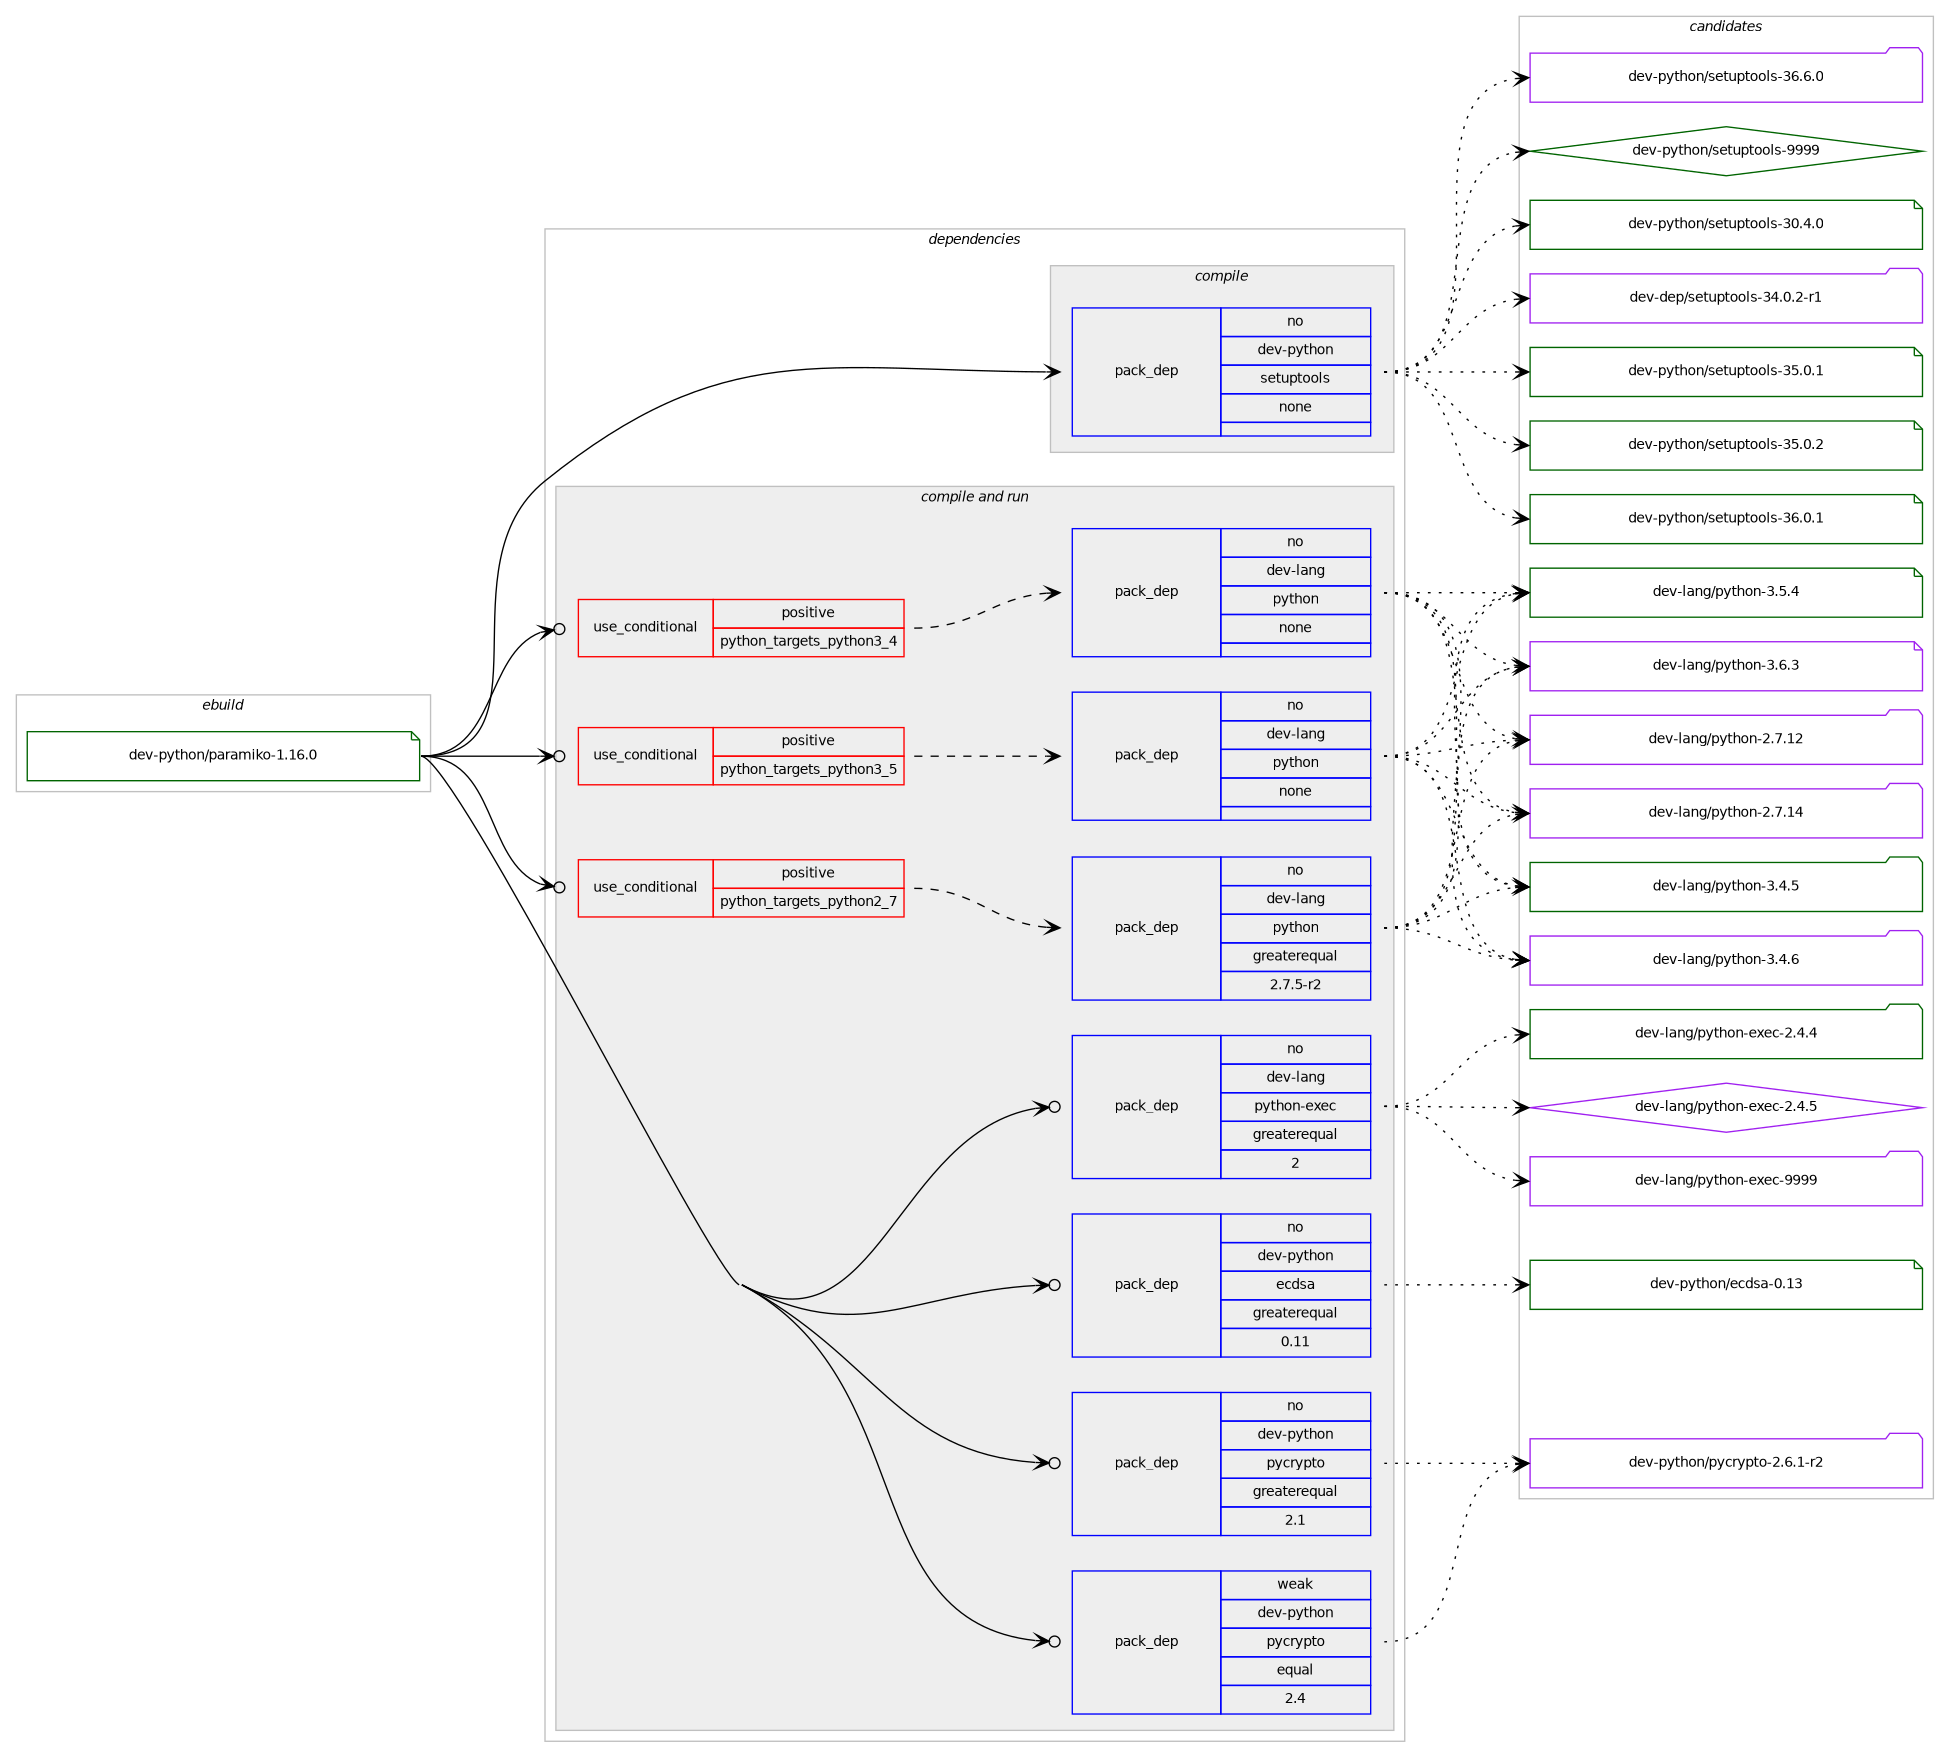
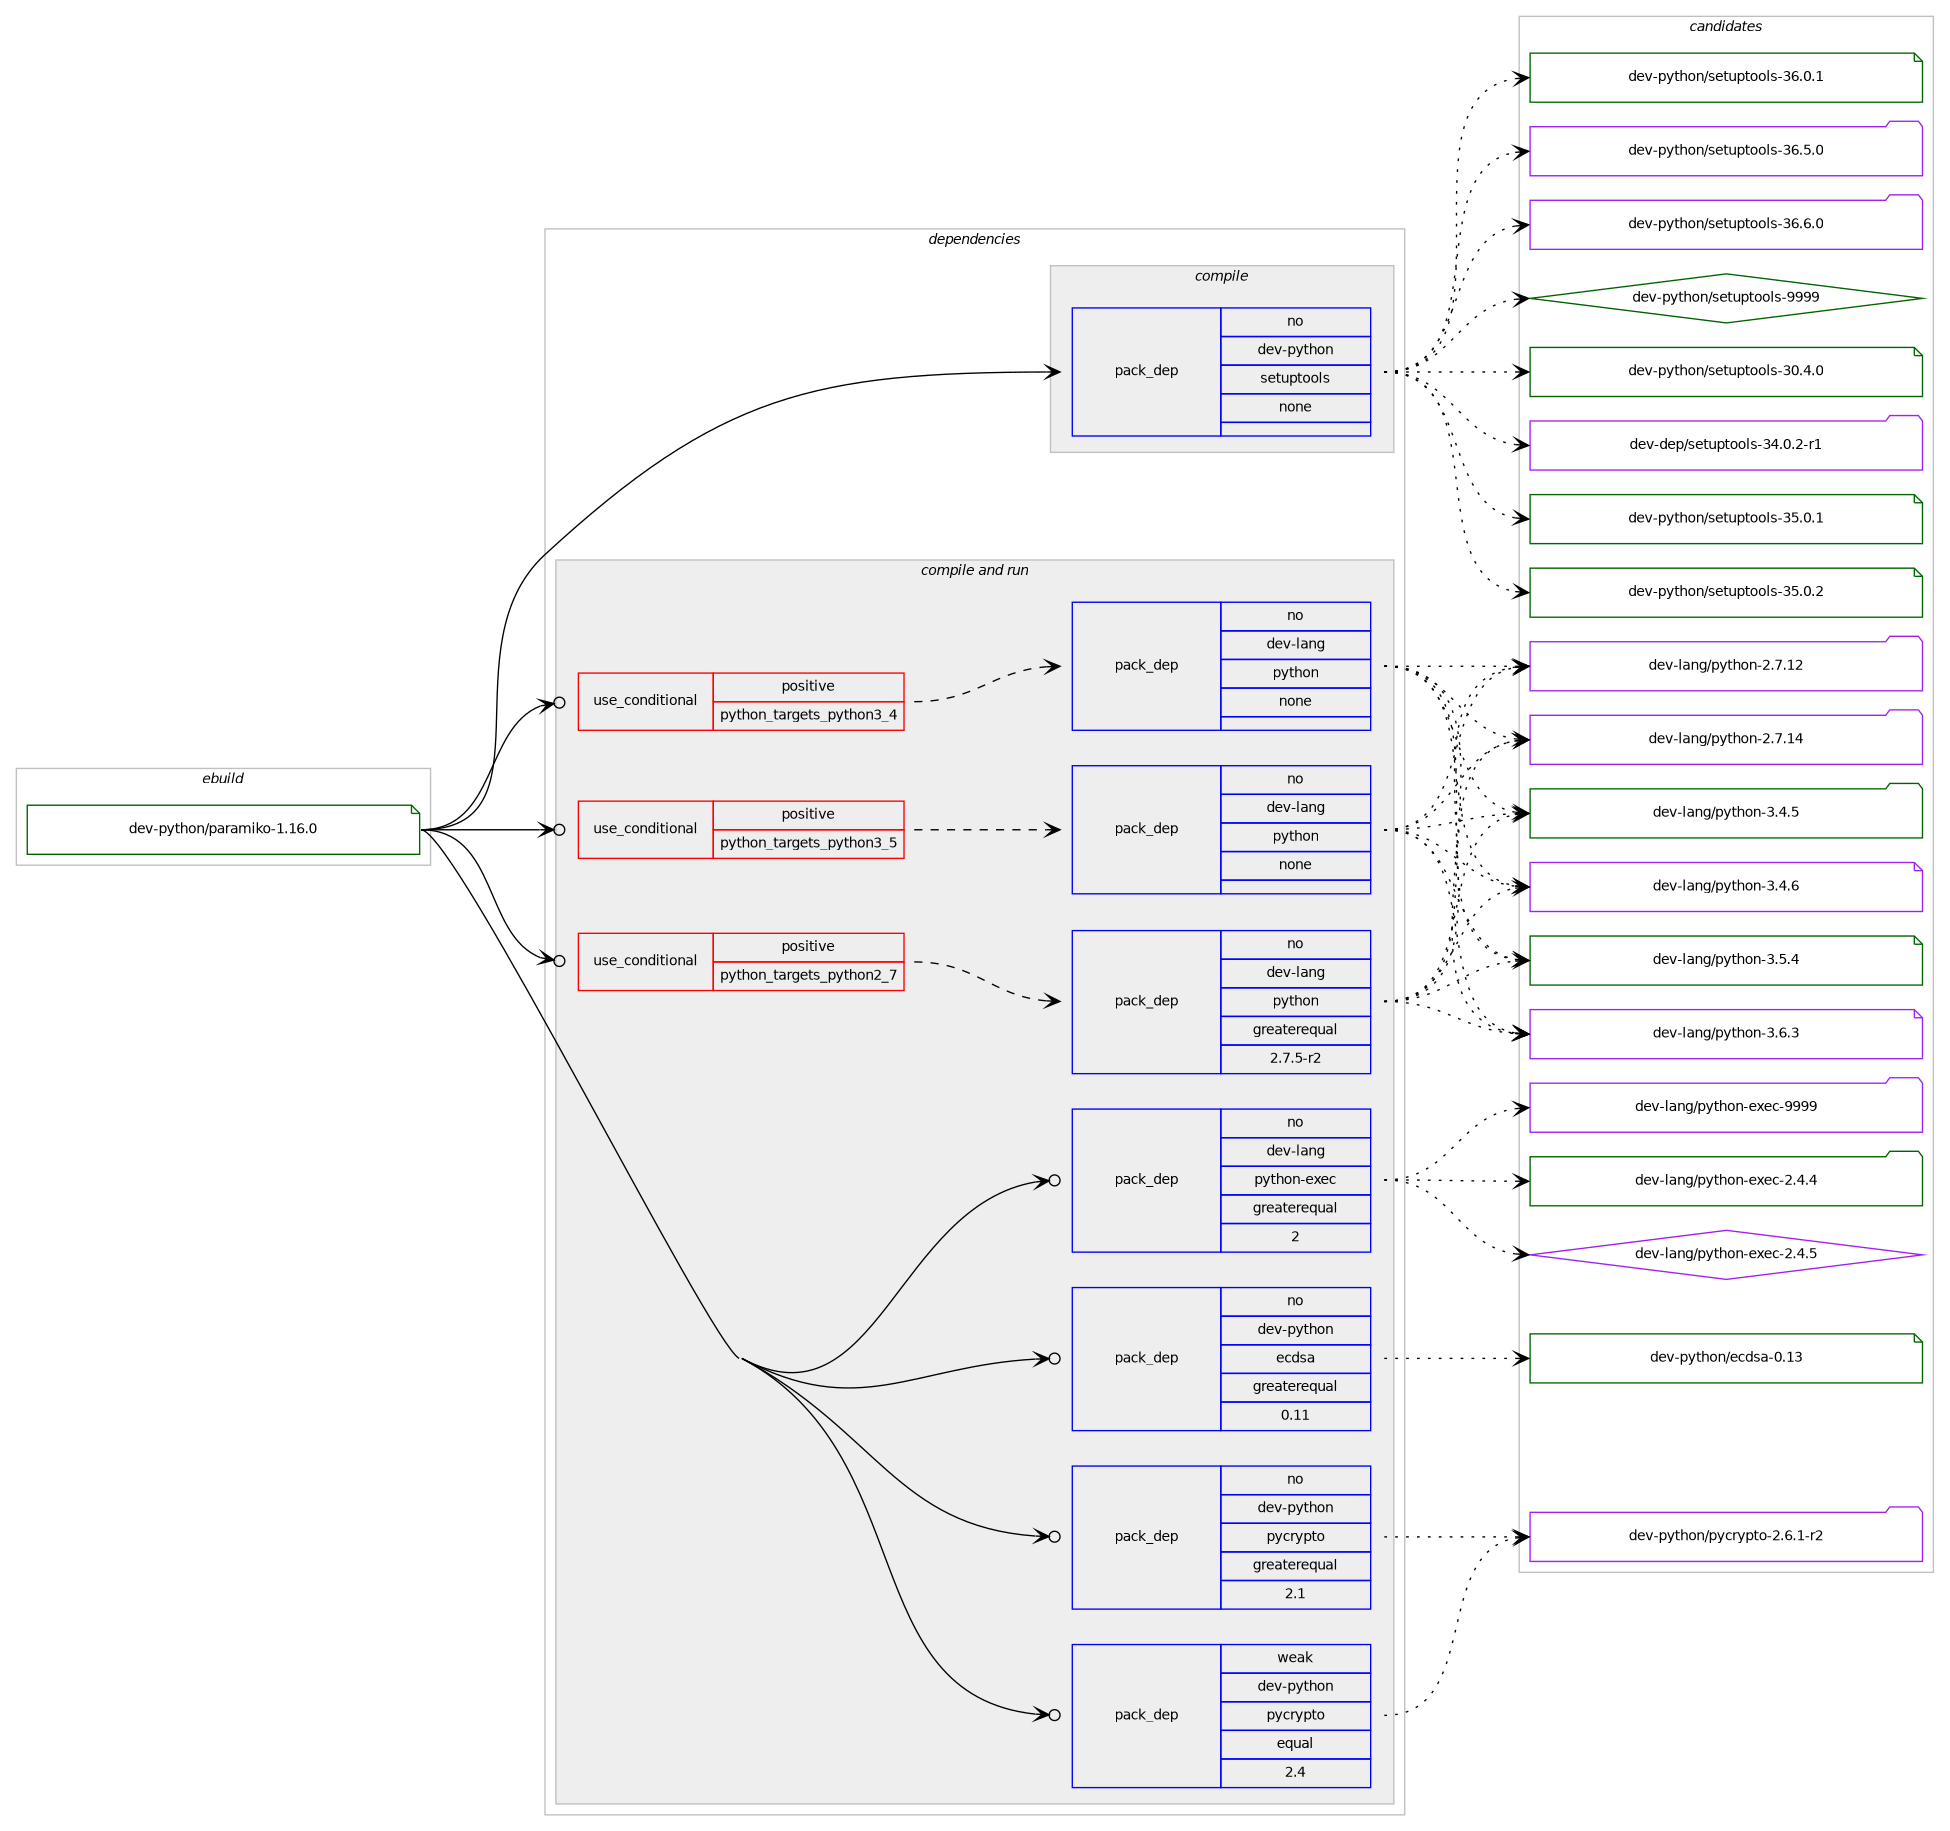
node "dev-python/setuptools-36.5.0": added
node "dev-lang/python-3.4.6": shape folder -> note
